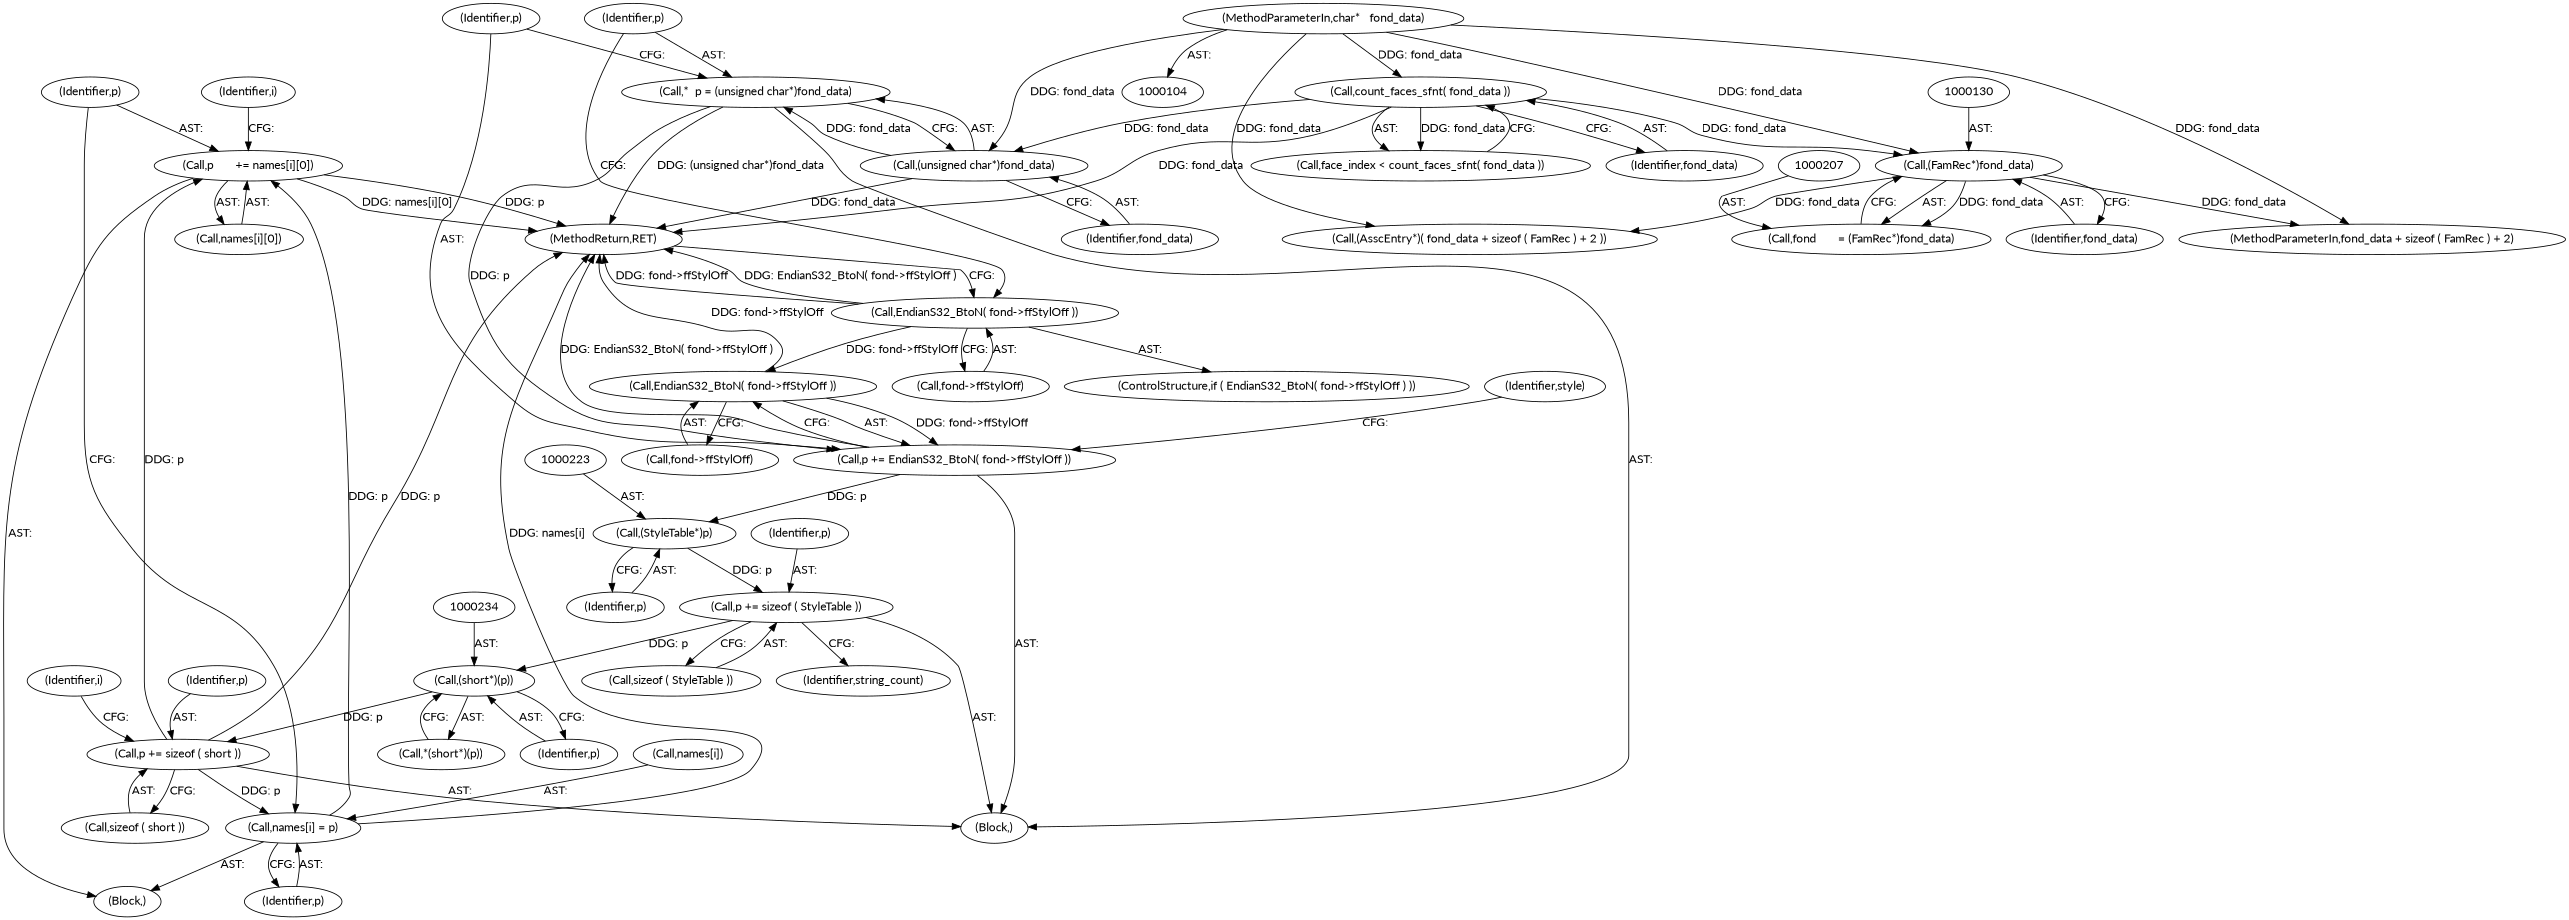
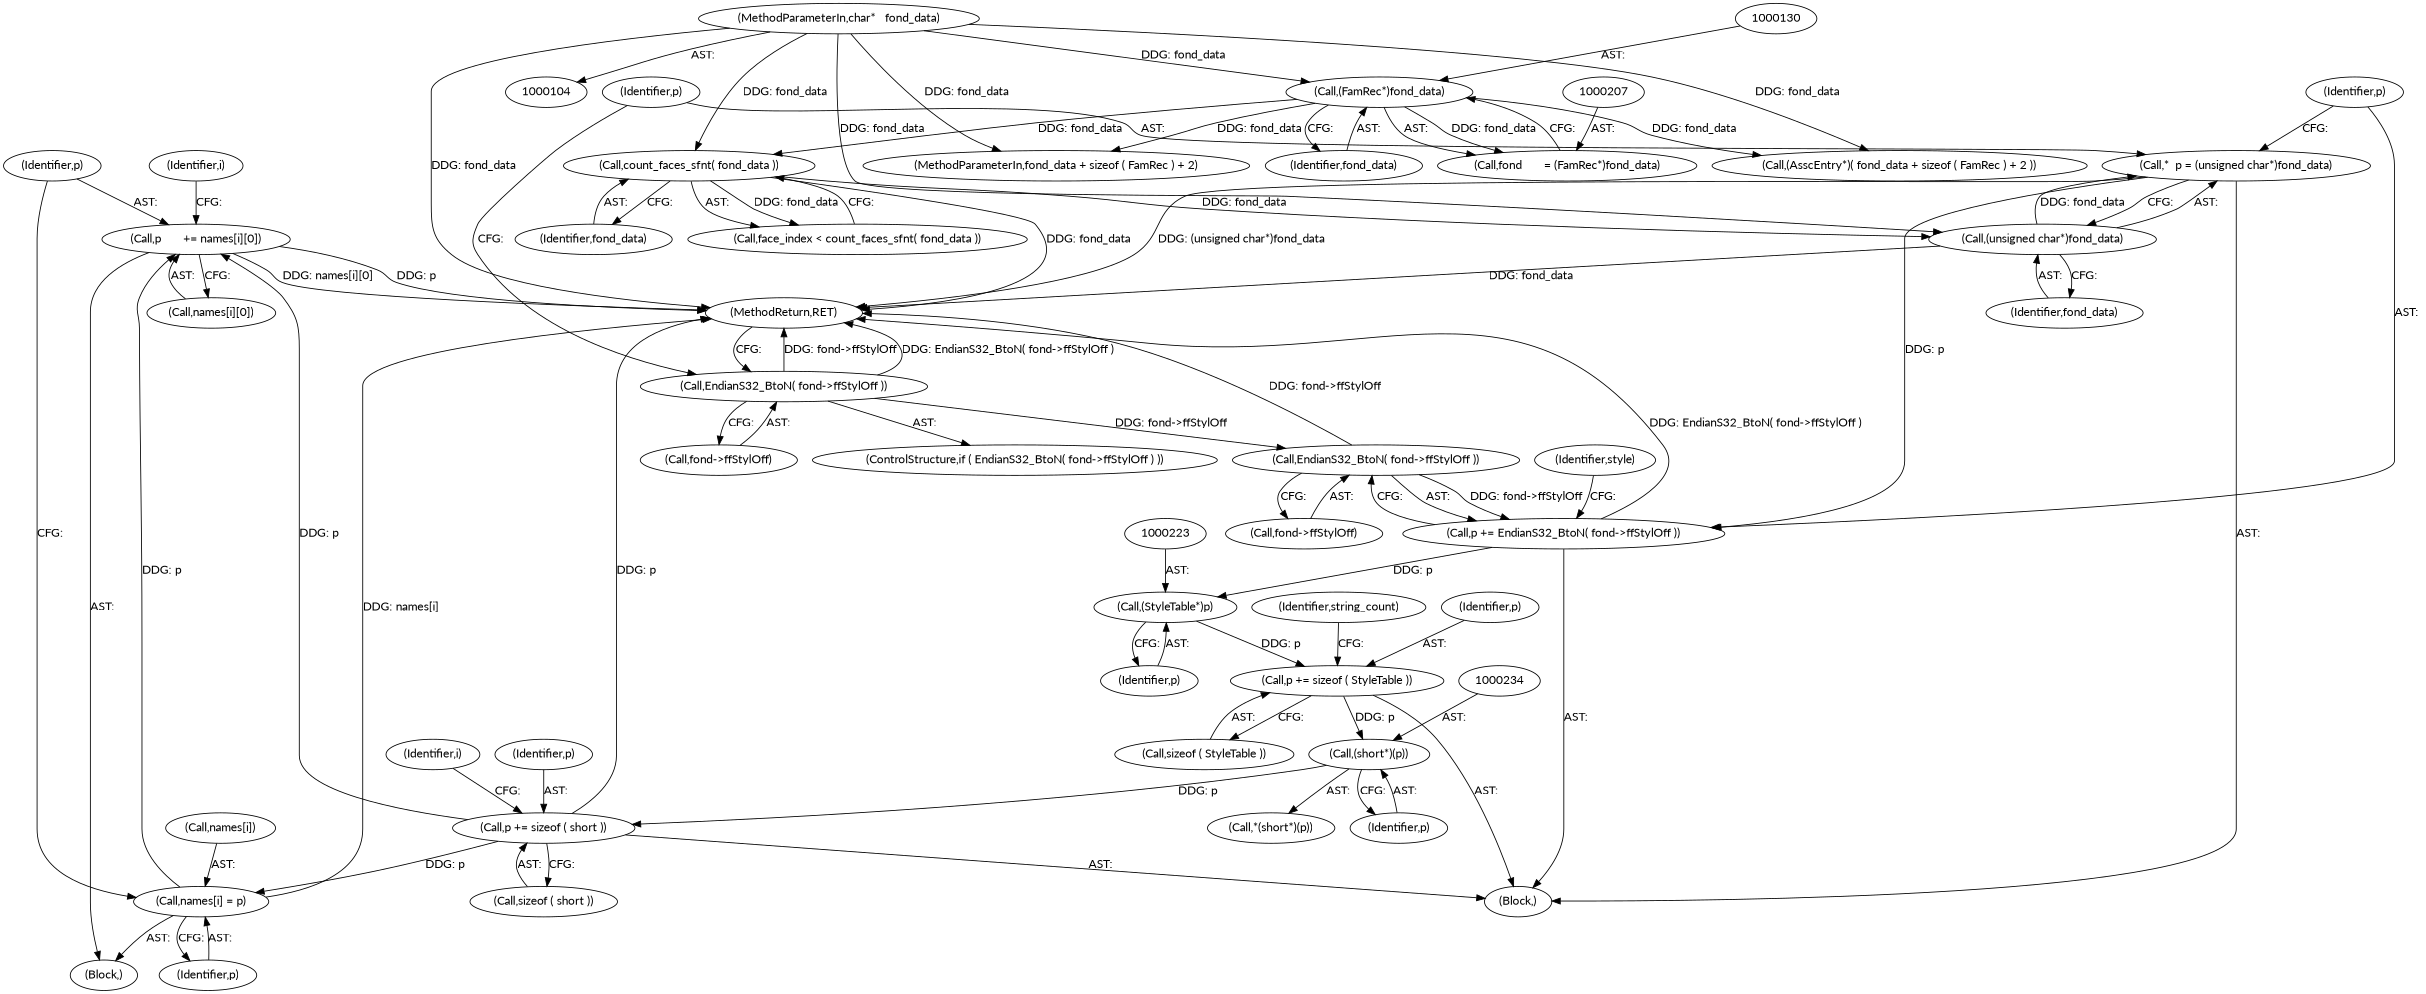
edge "(Call,count_faces_sfnt( fond_data ))" -> "(Call,(FamRec*)fond_data)": reversed
edge "(MethodParameterIn,char*   fond_data)" -> "(MethodReturn,RET)": added, label "DDG: fond_data"
edge "(Call,p       += names[i][0])" -> "(Call,names[i][0])": label "AST: " -> "CFG: "
edge "(Call,p += sizeof ( StyleTable ))" -> "(Identifier,string_count)": reversed
edge "(Call,*(short*)(p))" -> "(Call,(short*)(p))": removed, label "CFG:"
